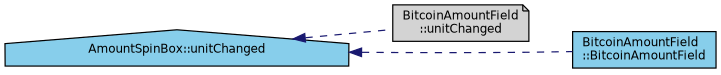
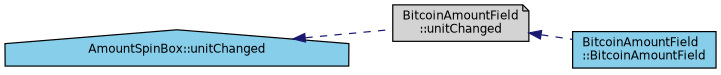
edge "BitcoinAmountField ::BitcoinAmountField" -> "AmountSpinBox::unitChanged": now "BitcoinAmountField ::BitcoinAmountField" -> "BitcoinAmountField ::unitChanged"
